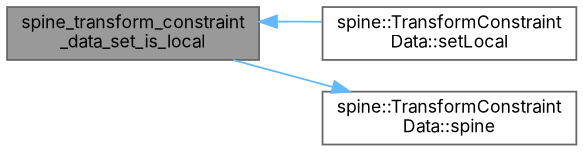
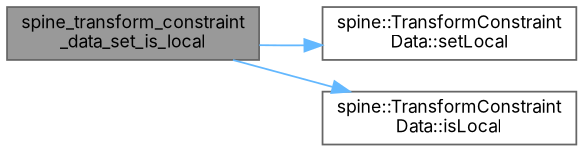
edge "spine::TransformConstraint Data::setLocal" -> "spine_transform_constraint _data_set_is_local": reversed
node "spine::TransformConstraint Data::spine": label "spine::TransformConstraint Data::spine" -> "spine::TransformConstraint Data::isLocal"
